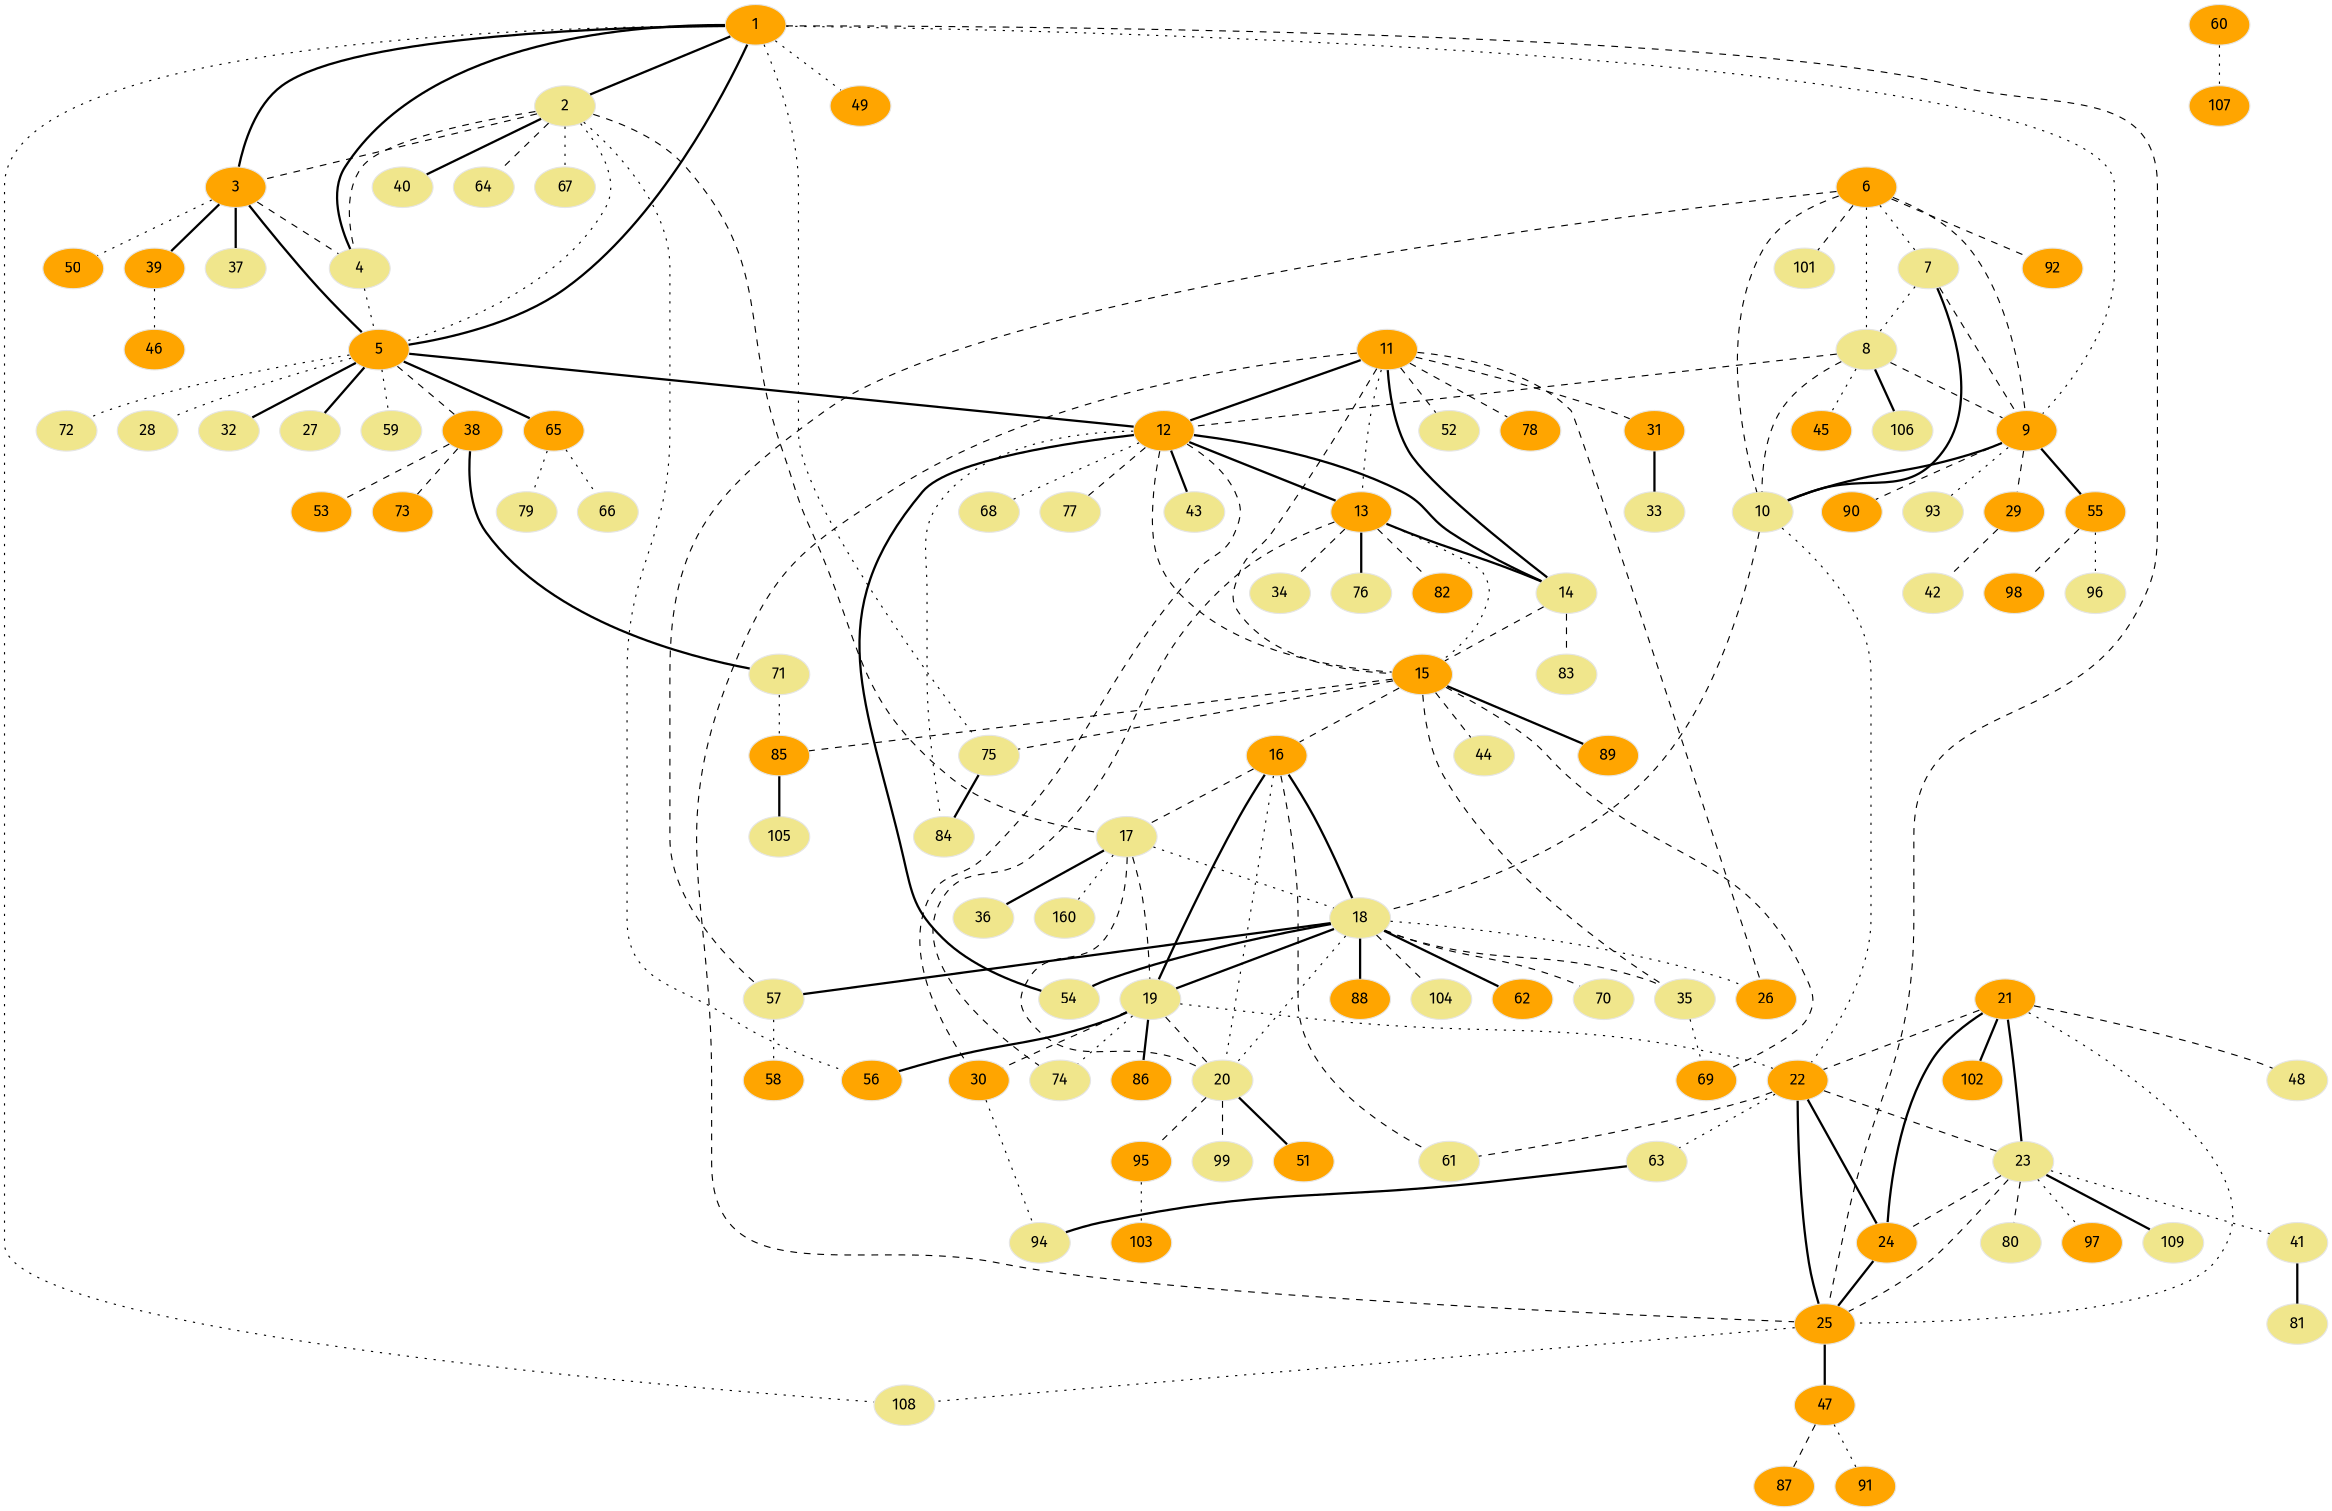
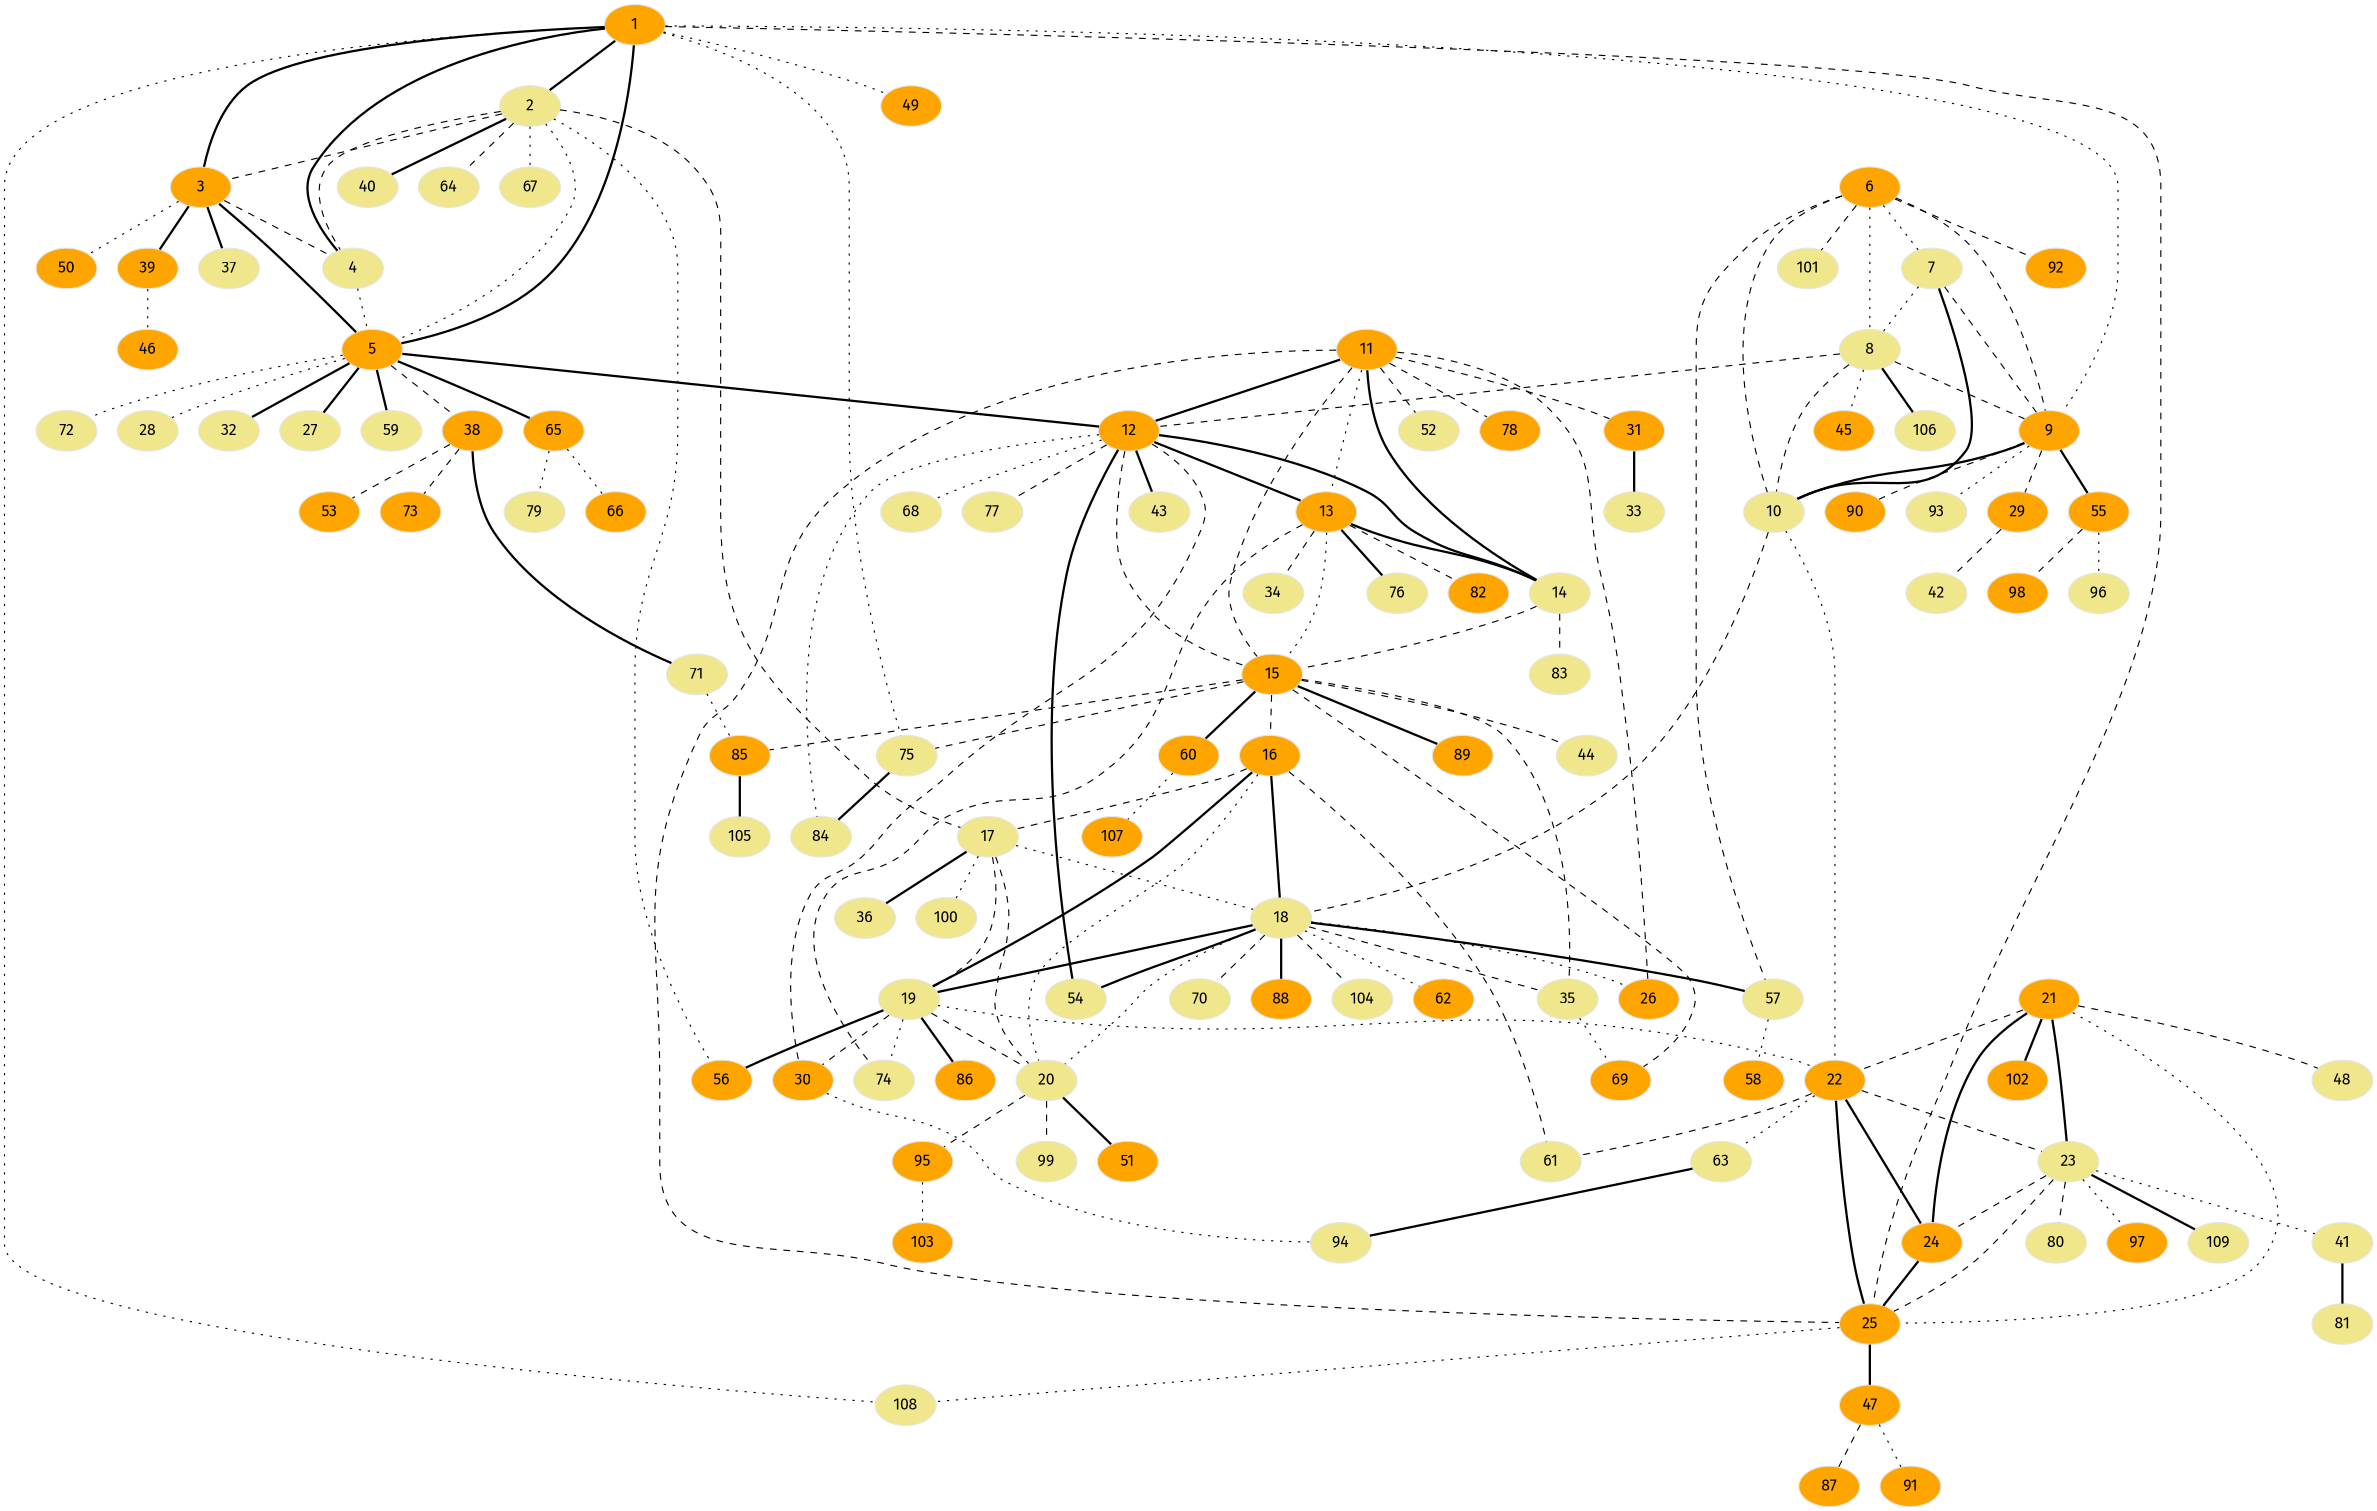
edge "5" -- "59": style dotted -> bold
node "66": fillcolor khaki -> orange
edge "15" -- "60": added
node "160": label "160" -> "100"
edge "18" -- "62": style bold -> dotted
